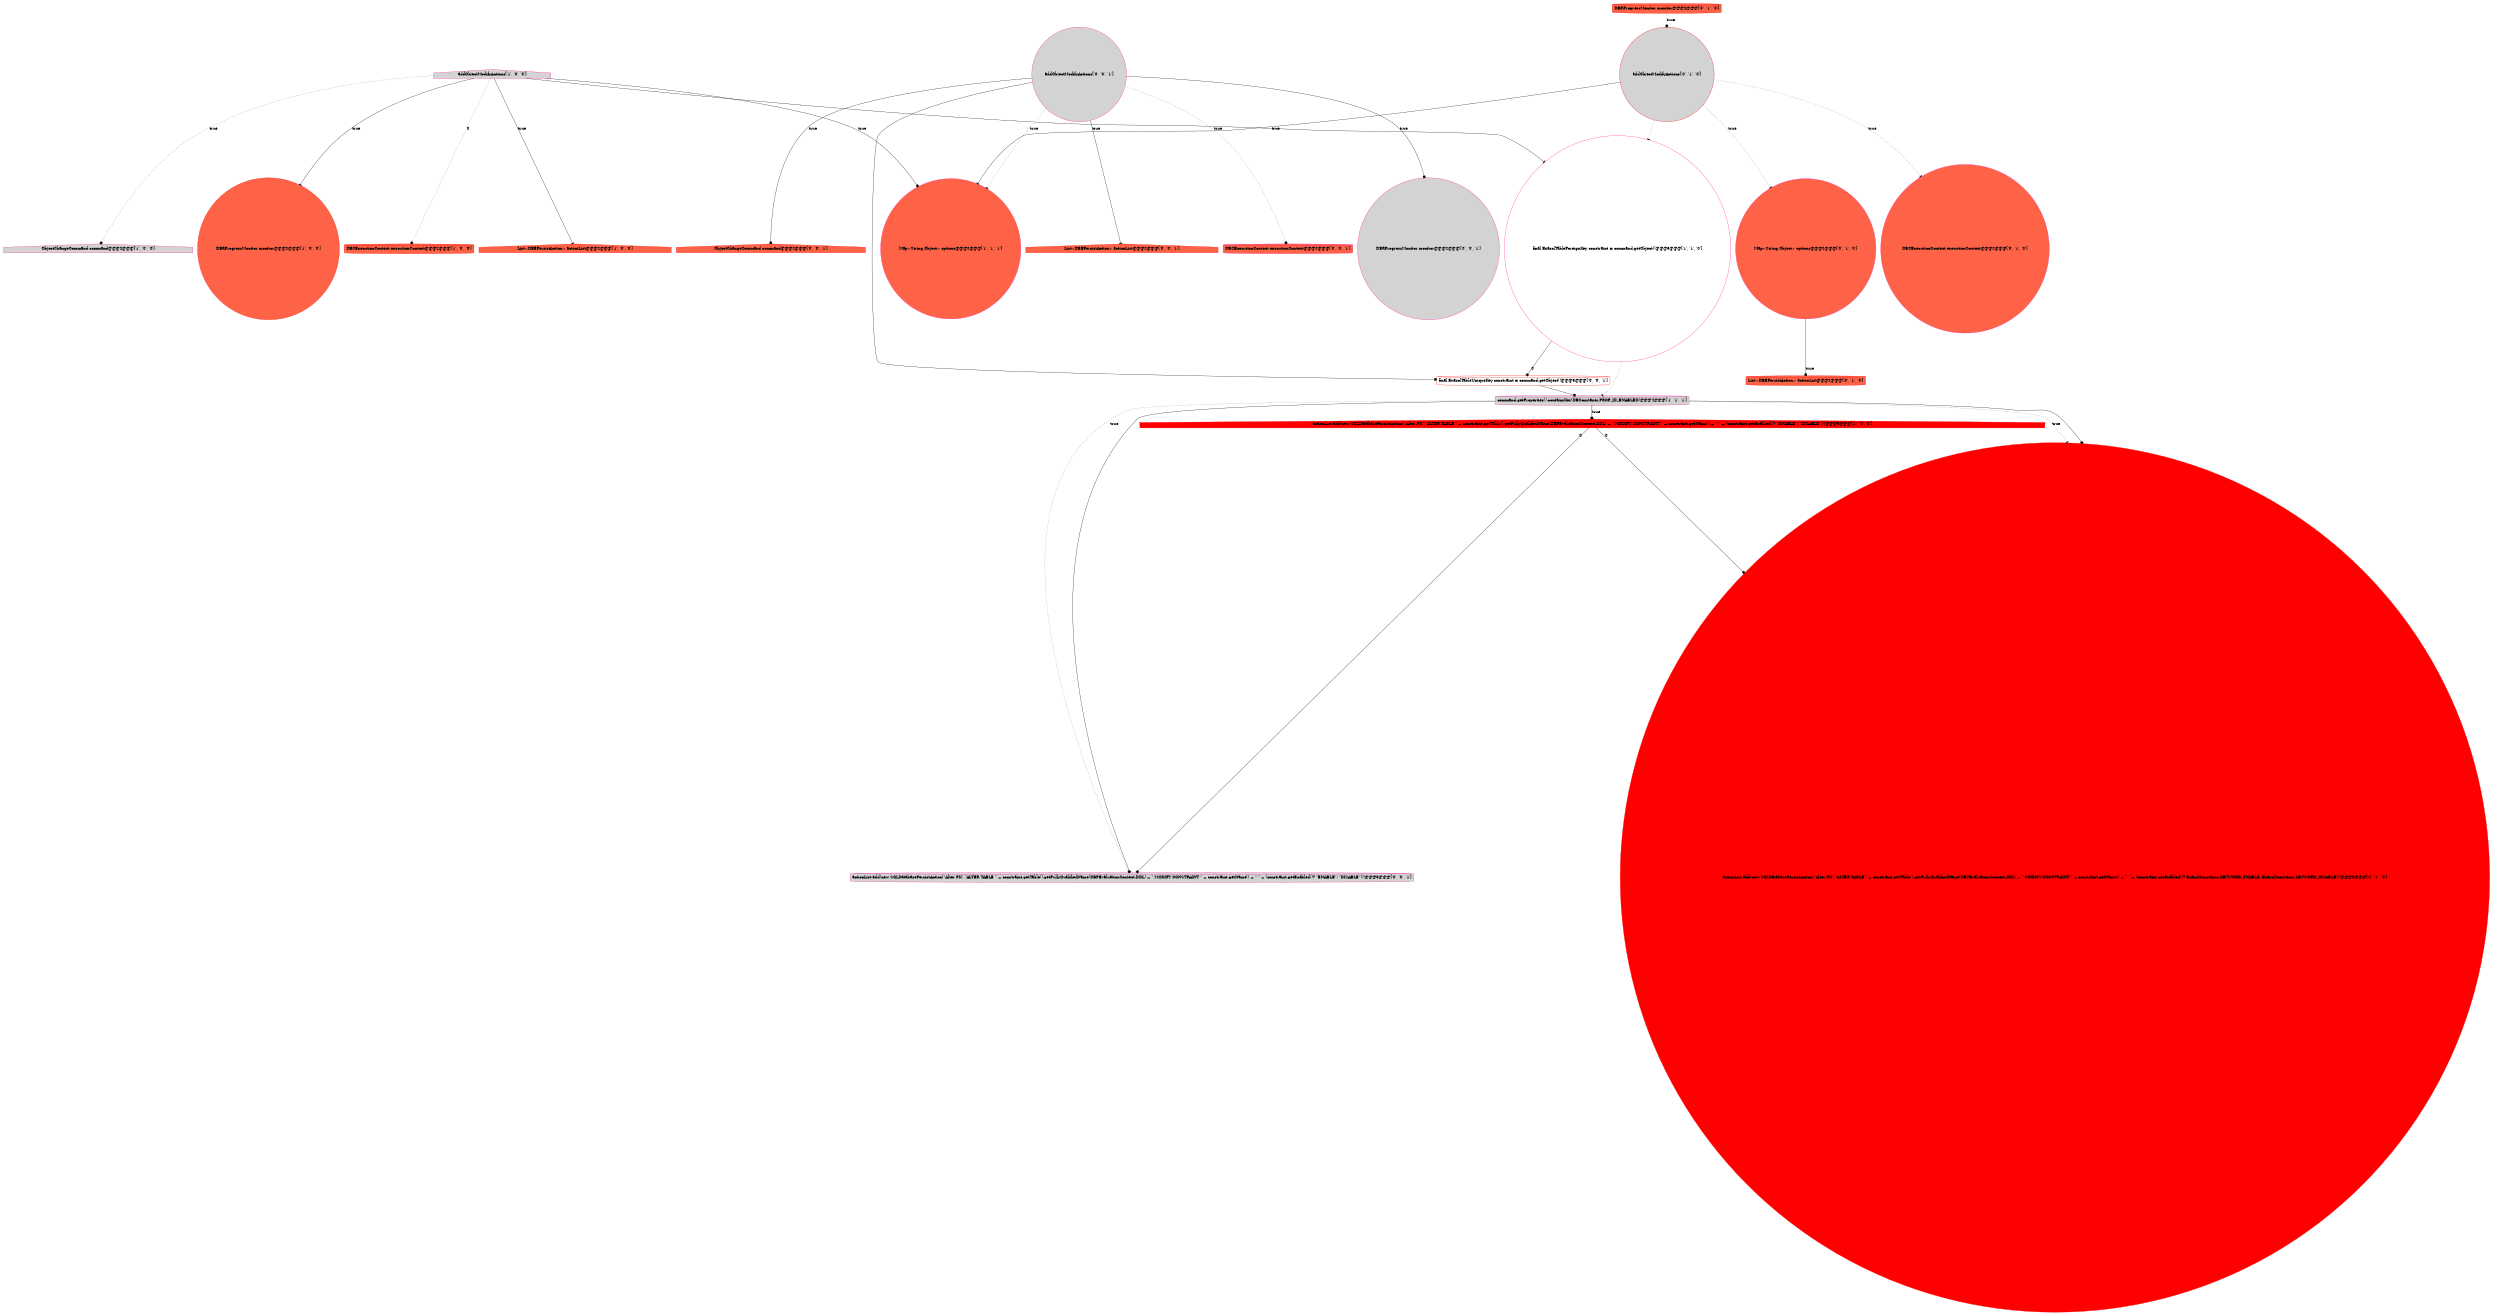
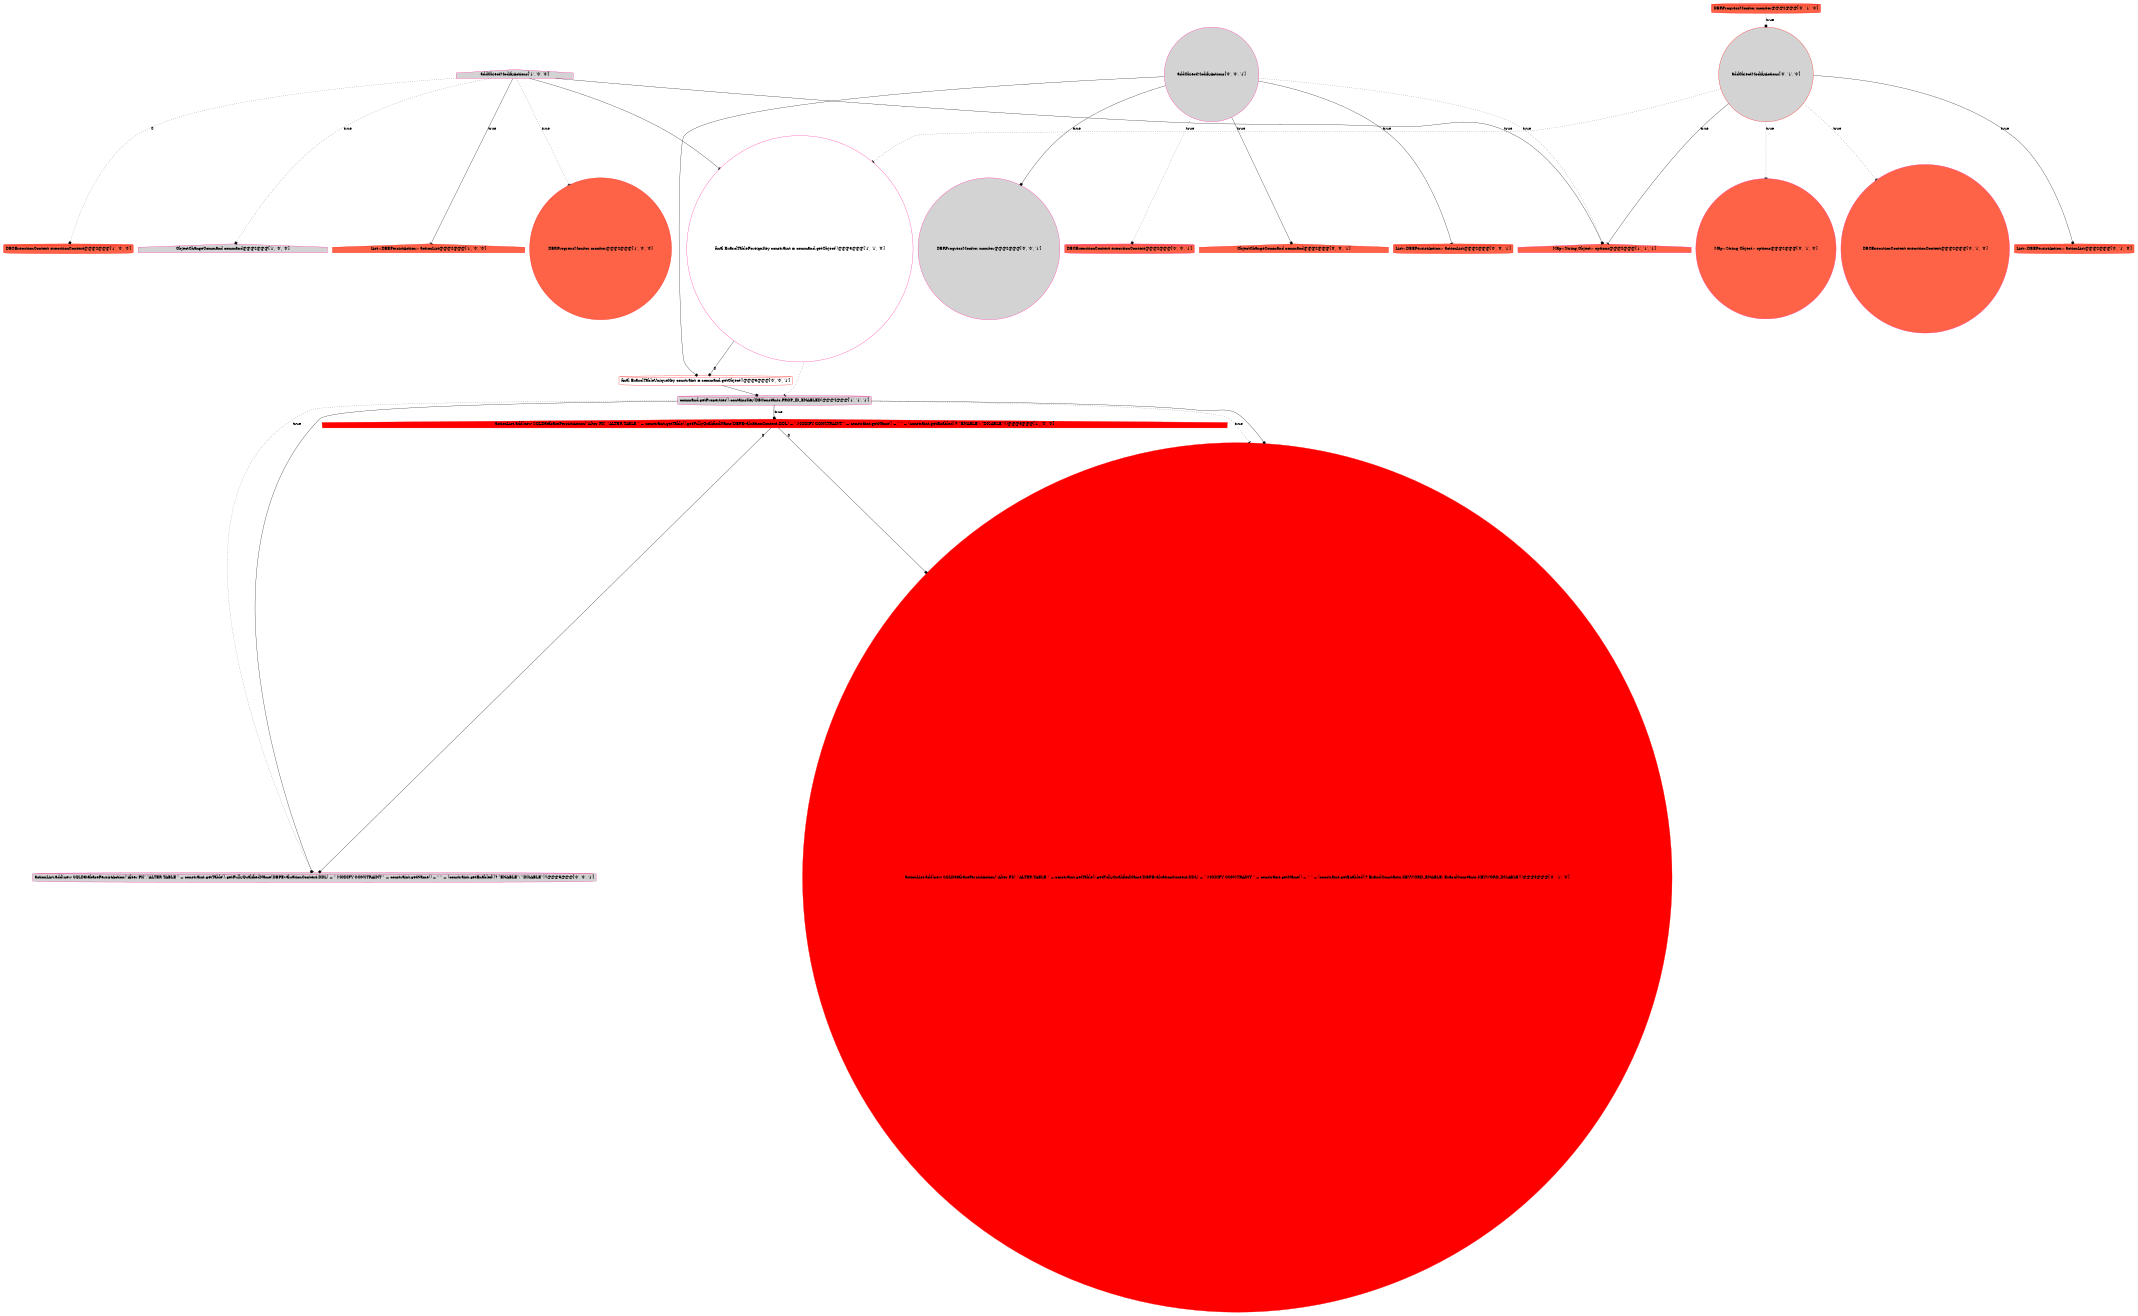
edge "addObjectModifyActions['1', '0', '0']" -> "DBRProgressMonitor monitor@@@2@@@['1', '0', '0']": style solid -> dotted
node "Map<String,Object> options@@@2@@@['1', '1', '1']": shape circle -> house
node "List<DBEPersistAction> actionList@@@2@@@['0', '0', '1']": shape house -> cylinder
edge "Map<String,Object> options@@@2@@@['0', '1', '0']" -> "List<DBEPersistAction> actionList@@@2@@@['0', '1', '0']": now "addObjectModifyActions['0', '1', '0']" -> "List<DBEPersistAction> actionList@@@2@@@['0', '1', '0']"
